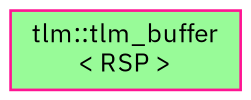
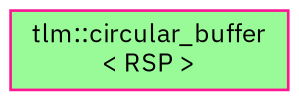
node "tlm::tlm_buffer < RSP >": label "tlm::tlm_buffer < RSP >" -> "tlm::circular_buffer < RSP >"
